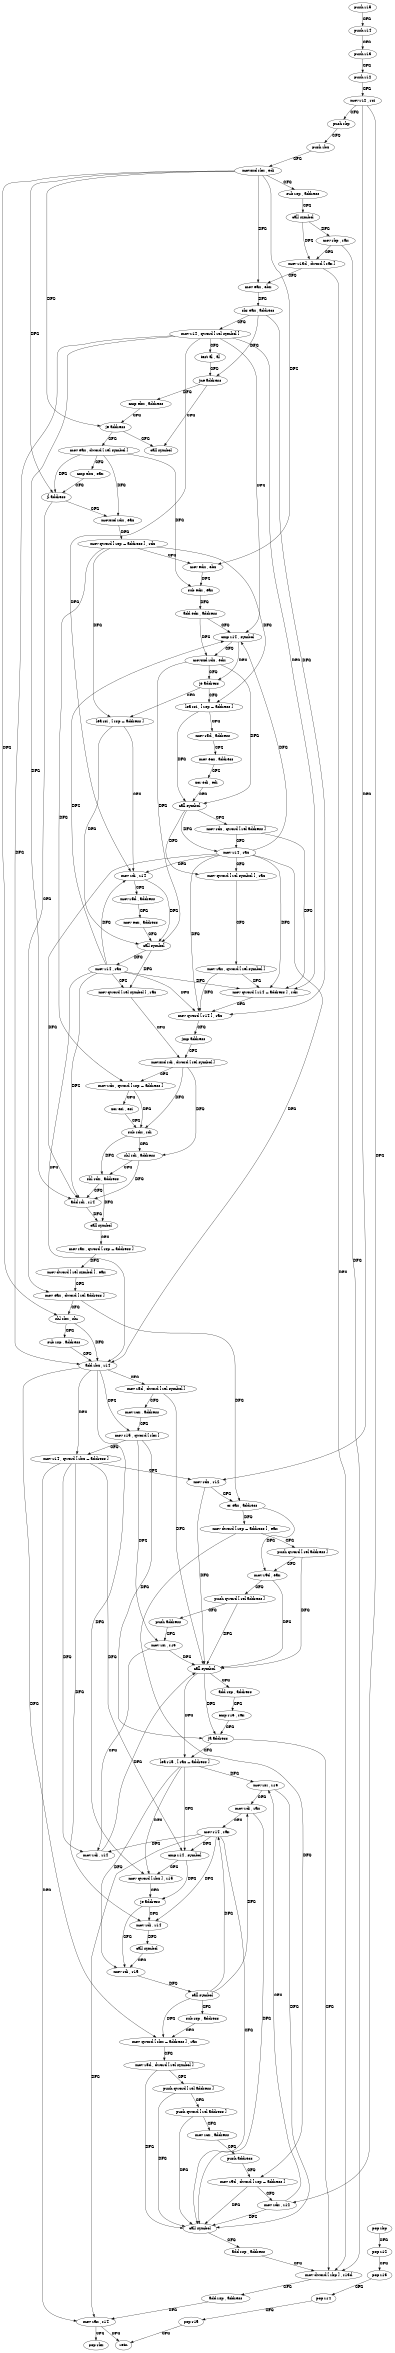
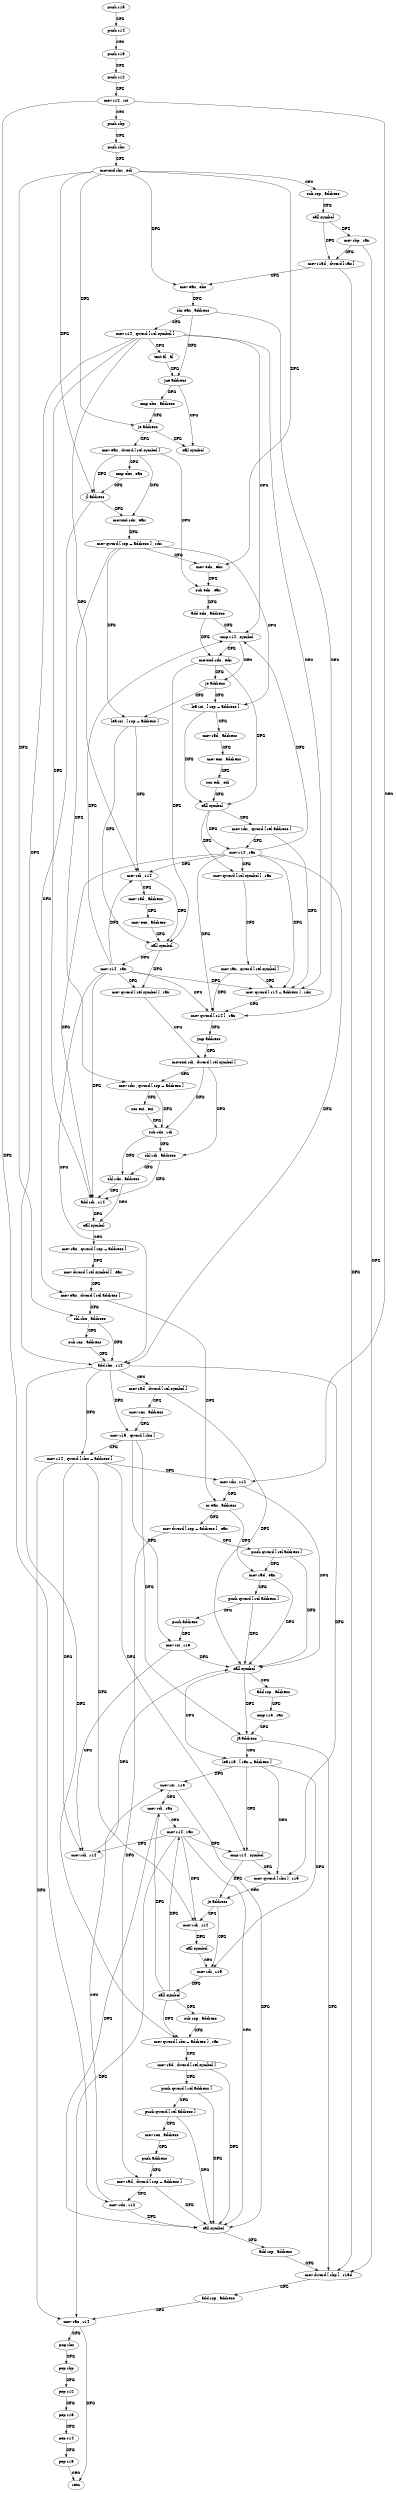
node "shl rbx , shr": label "shl rbx , shr" -> "shl rbx , address"
edge "pop rbx" -> "pop rbp": added, label "CFG"
